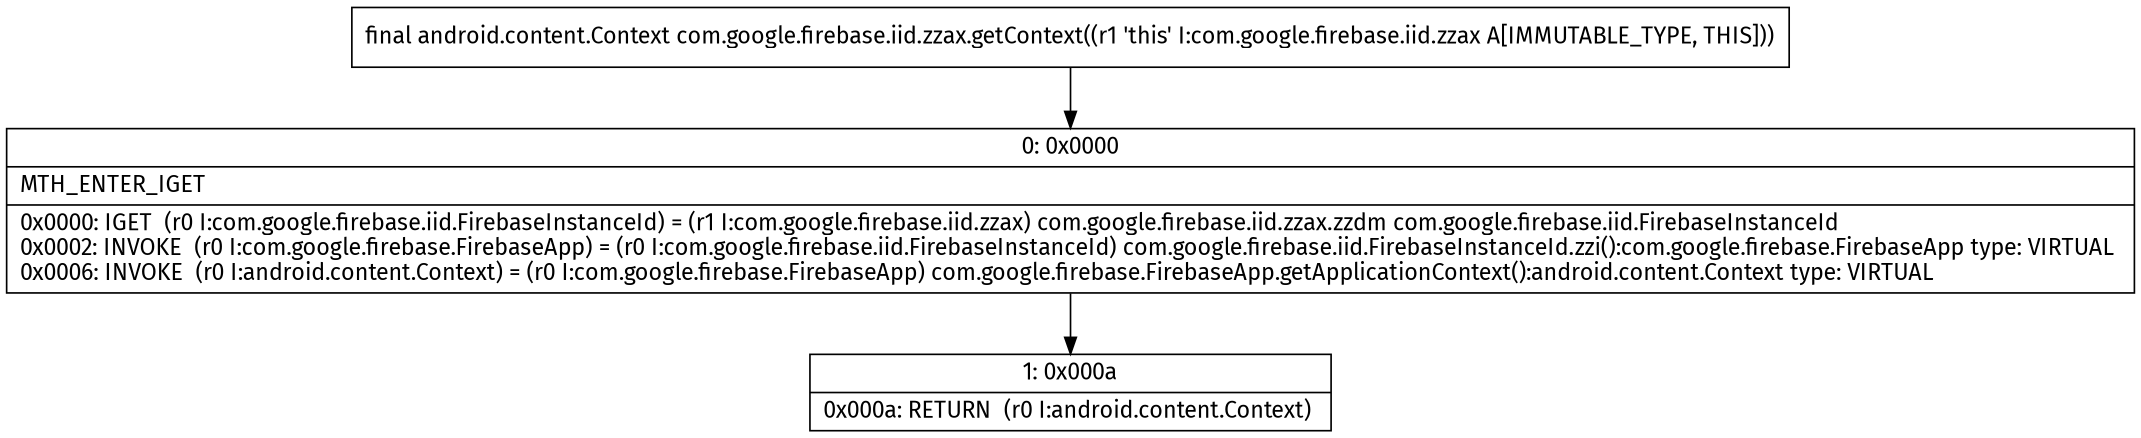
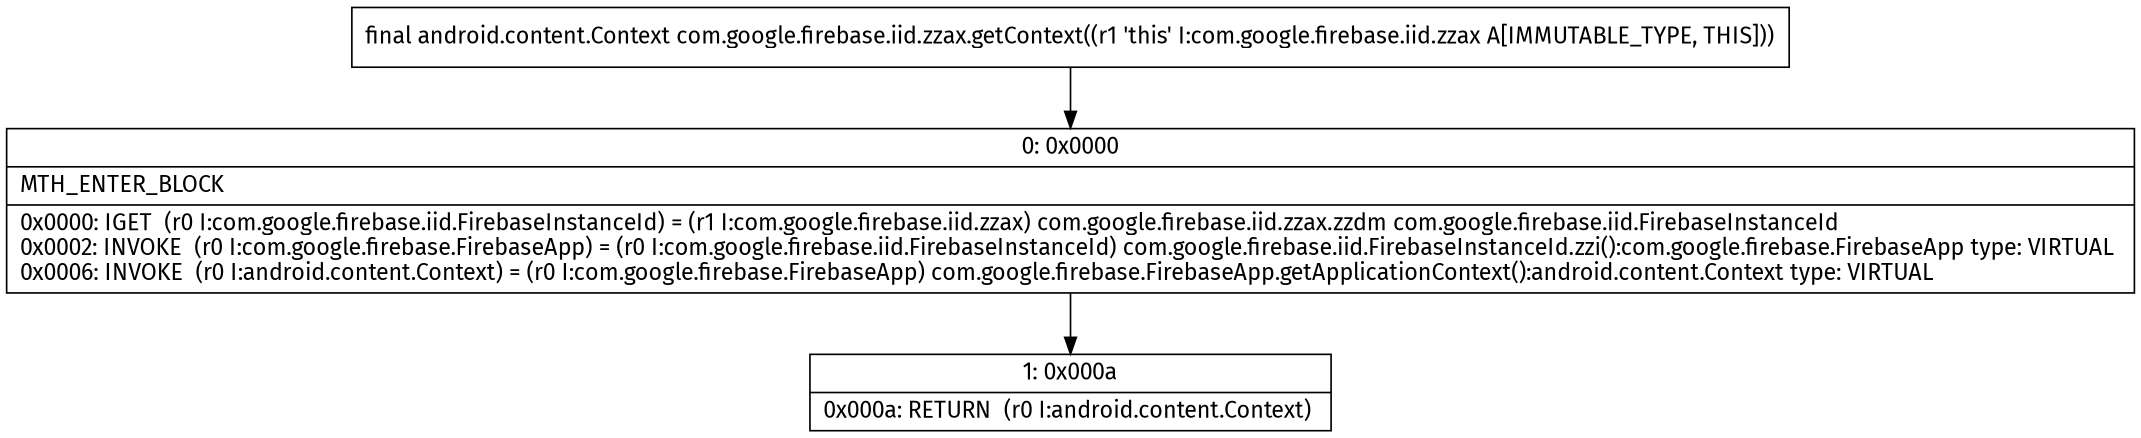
node "0: 0x0000": text "MTH_ENTER_IGET" -> "MTH_ENTER_BLOCK"
